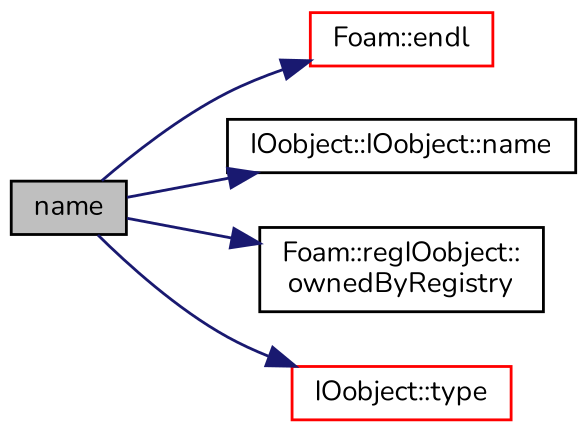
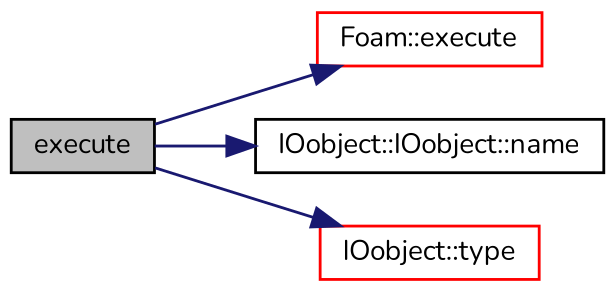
node "Foam::endl": label "Foam::endl" -> "Foam::execute"
node "name": label "name" -> "execute"
node "Foam::regIOobject:: ownedByRegistry": removed
